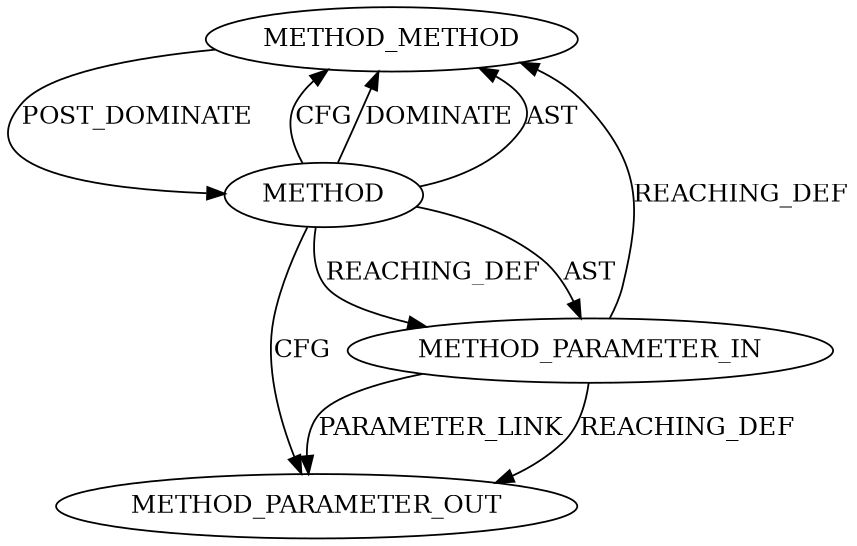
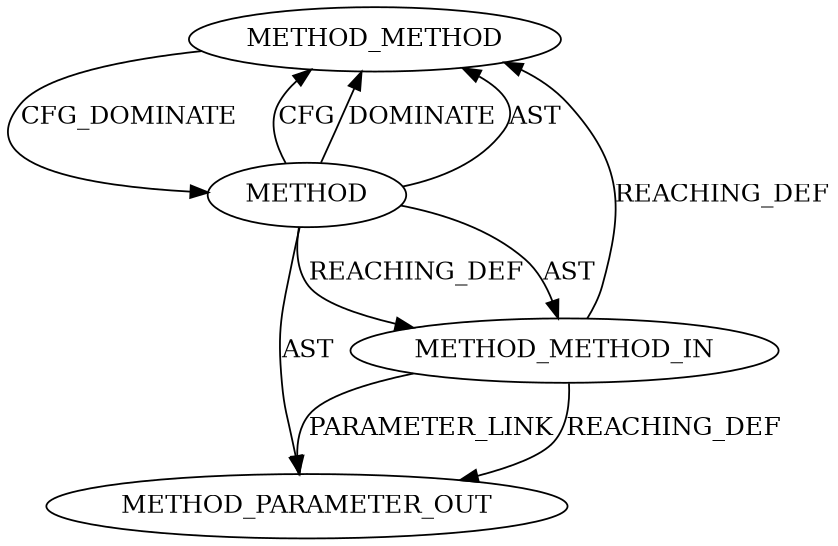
edge "METHOD_METHOD" -> "METHOD": label "POST_DOMINATE" -> "CFG_DOMINATE"
edge "METHOD" -> "METHOD_PARAMETER_OUT": label "CFG" -> "AST"
node "METHOD_PARAMETER_IN": label "METHOD_PARAMETER_IN" -> "METHOD_METHOD_IN"
